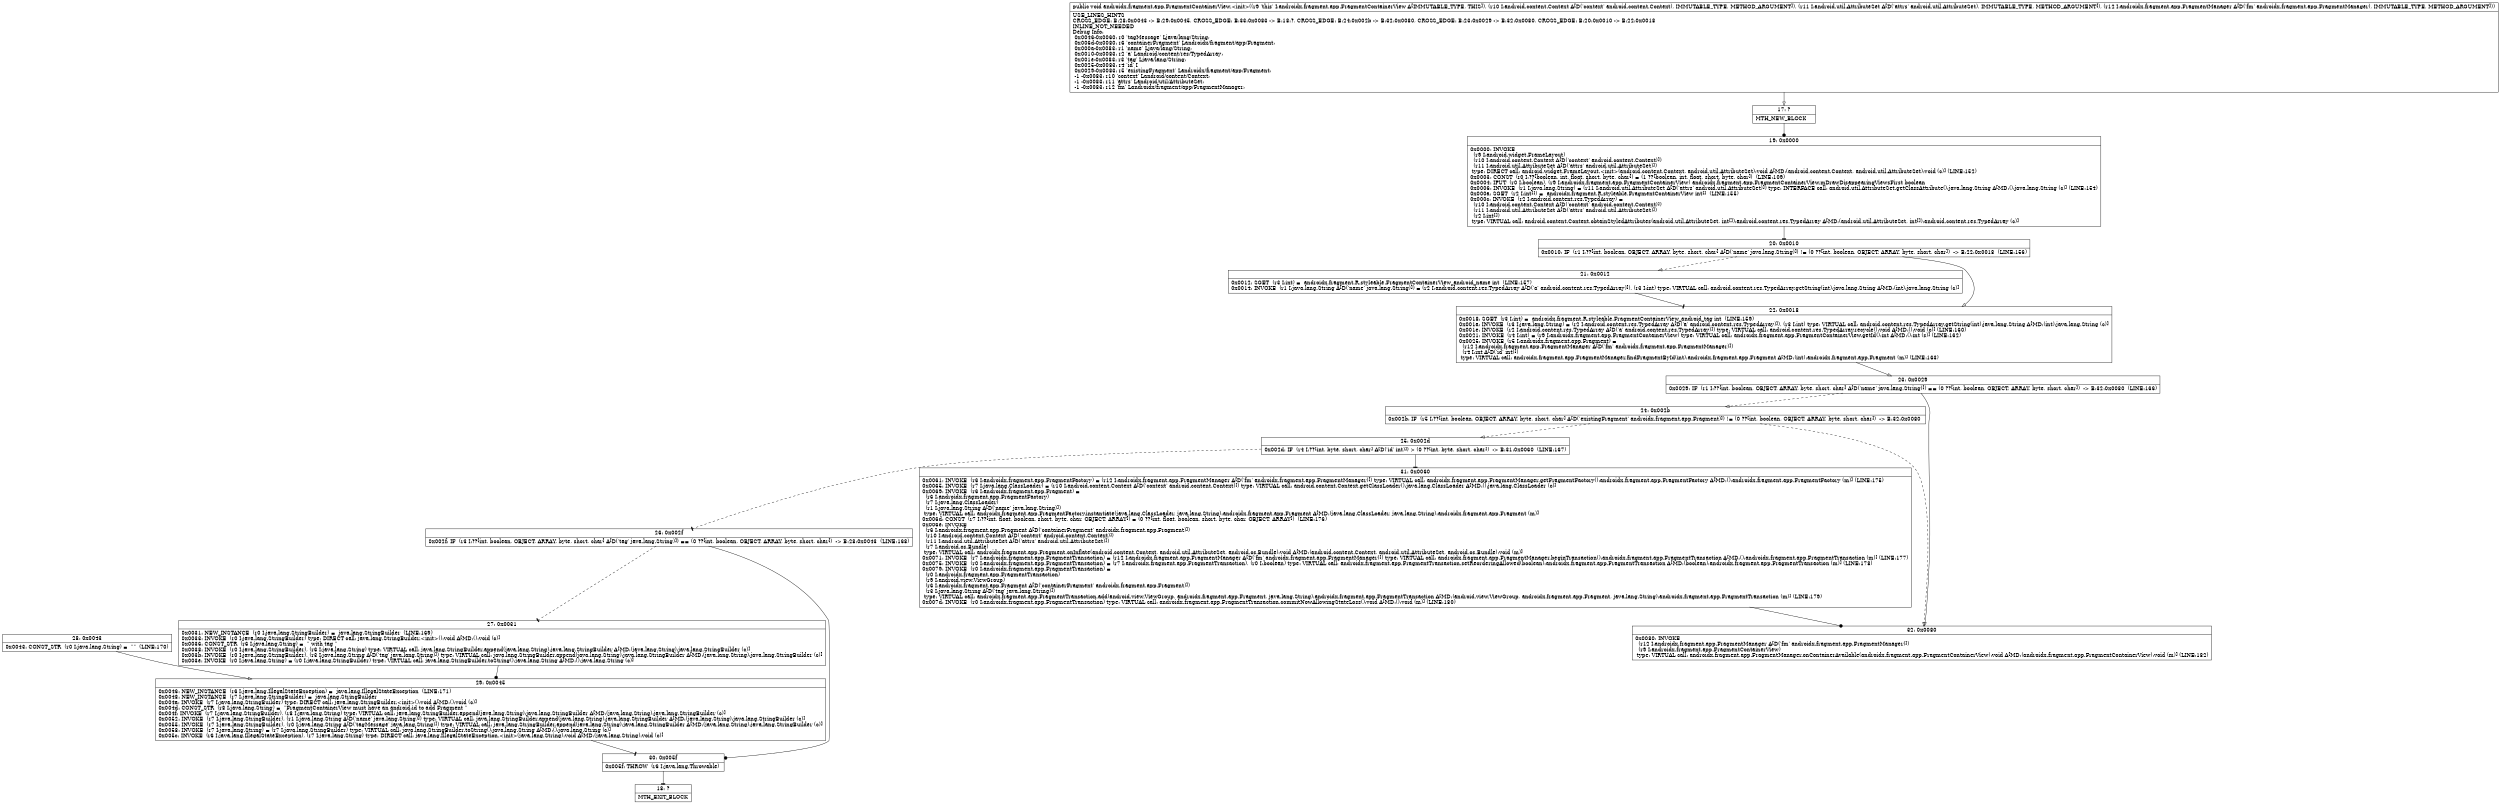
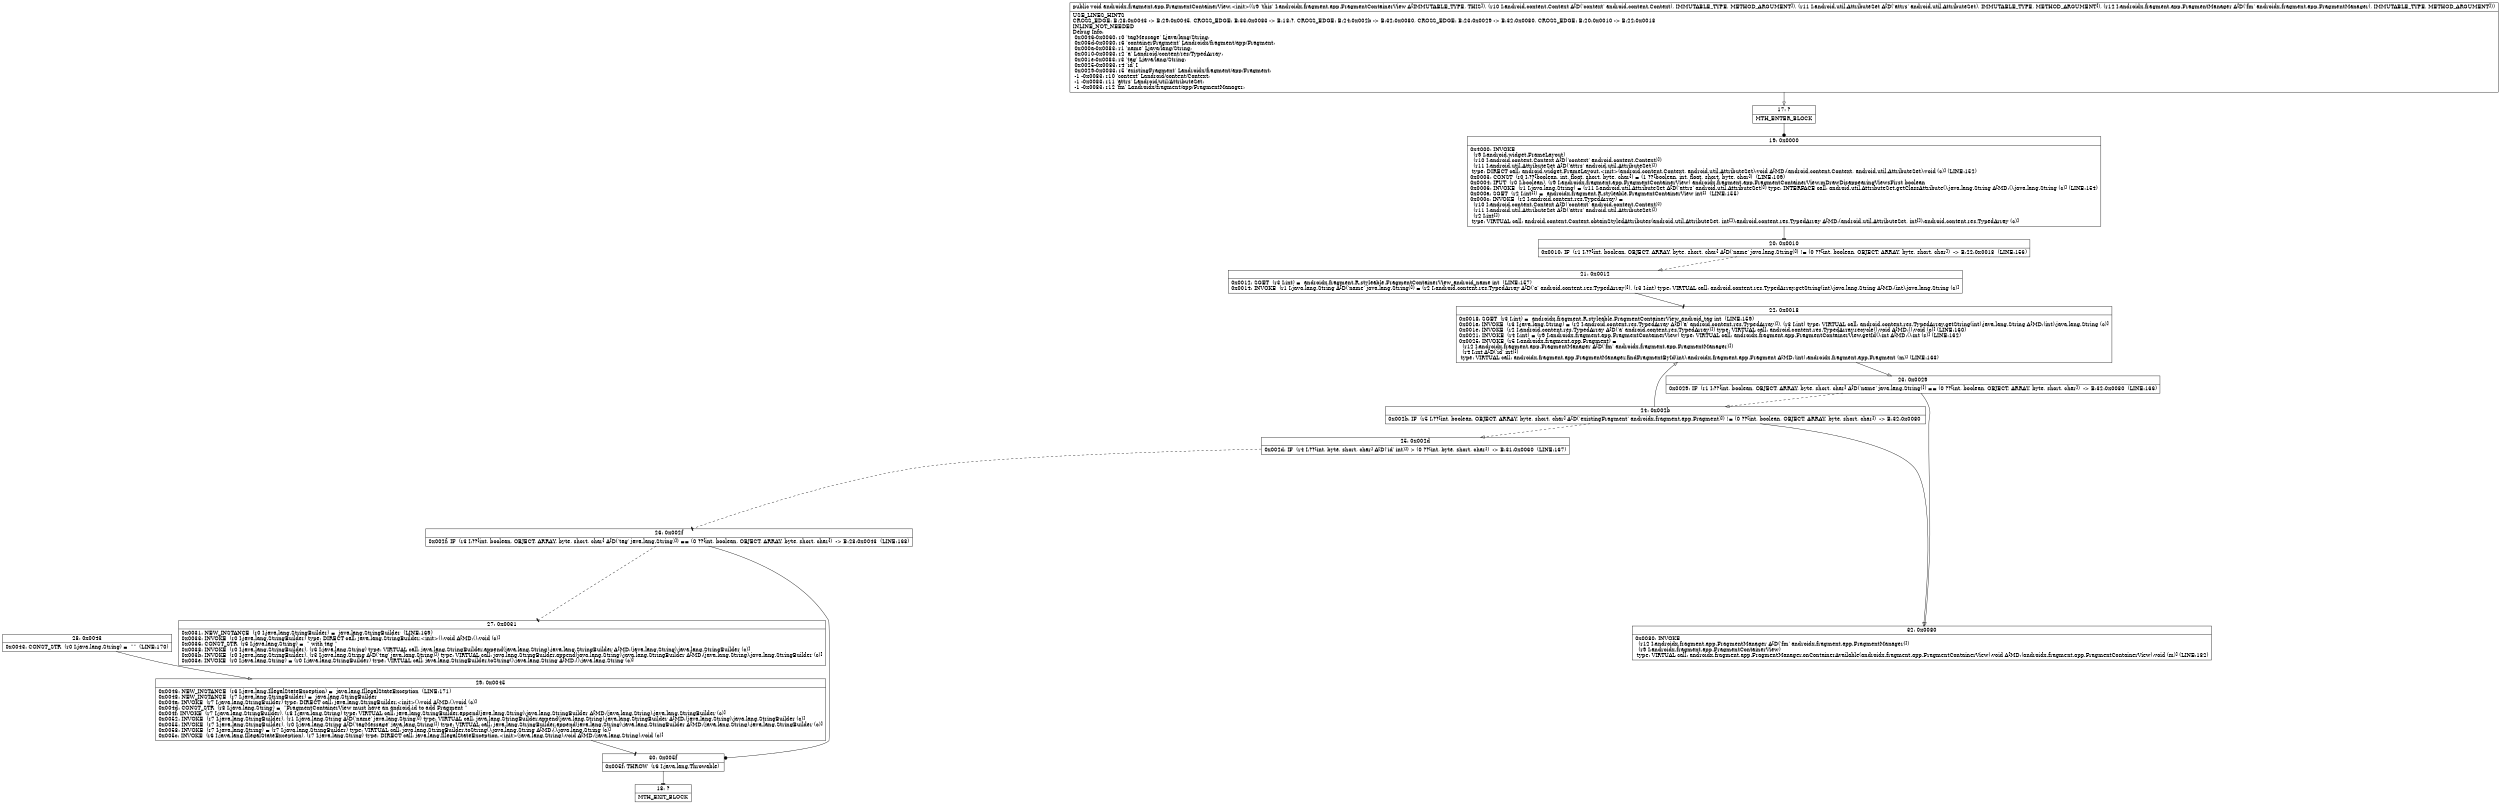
node "17: ?": text "MTH_NEW_BLOCK" -> "MTH_ENTER_BLOCK"
node "19: 0x0000": text "0x0000: INVOKE" -> "0x4000: INVOKE"
edge "20: 0x0010" -> "22: 0x0018": now "24: 0x002b" -> "22: 0x0018"
edge "24: 0x002b" -> "32: 0x0080": style dashed -> solid
node "31: 0x0060": removed
edge "27: 0x0031" -> "29: 0x0045": removed
